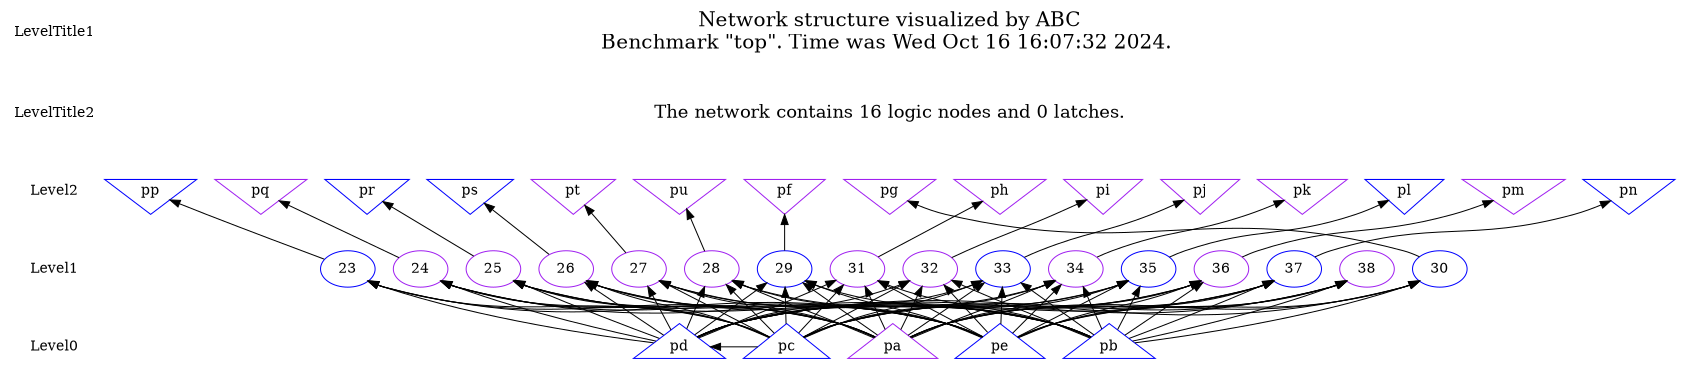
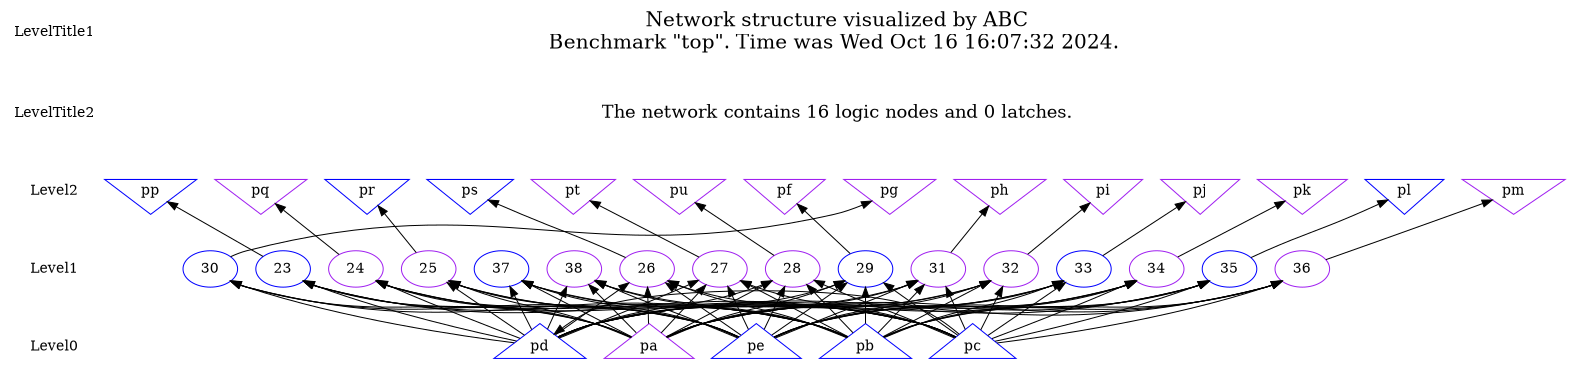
node "pn": removed
edge "pb" -> "23": added
